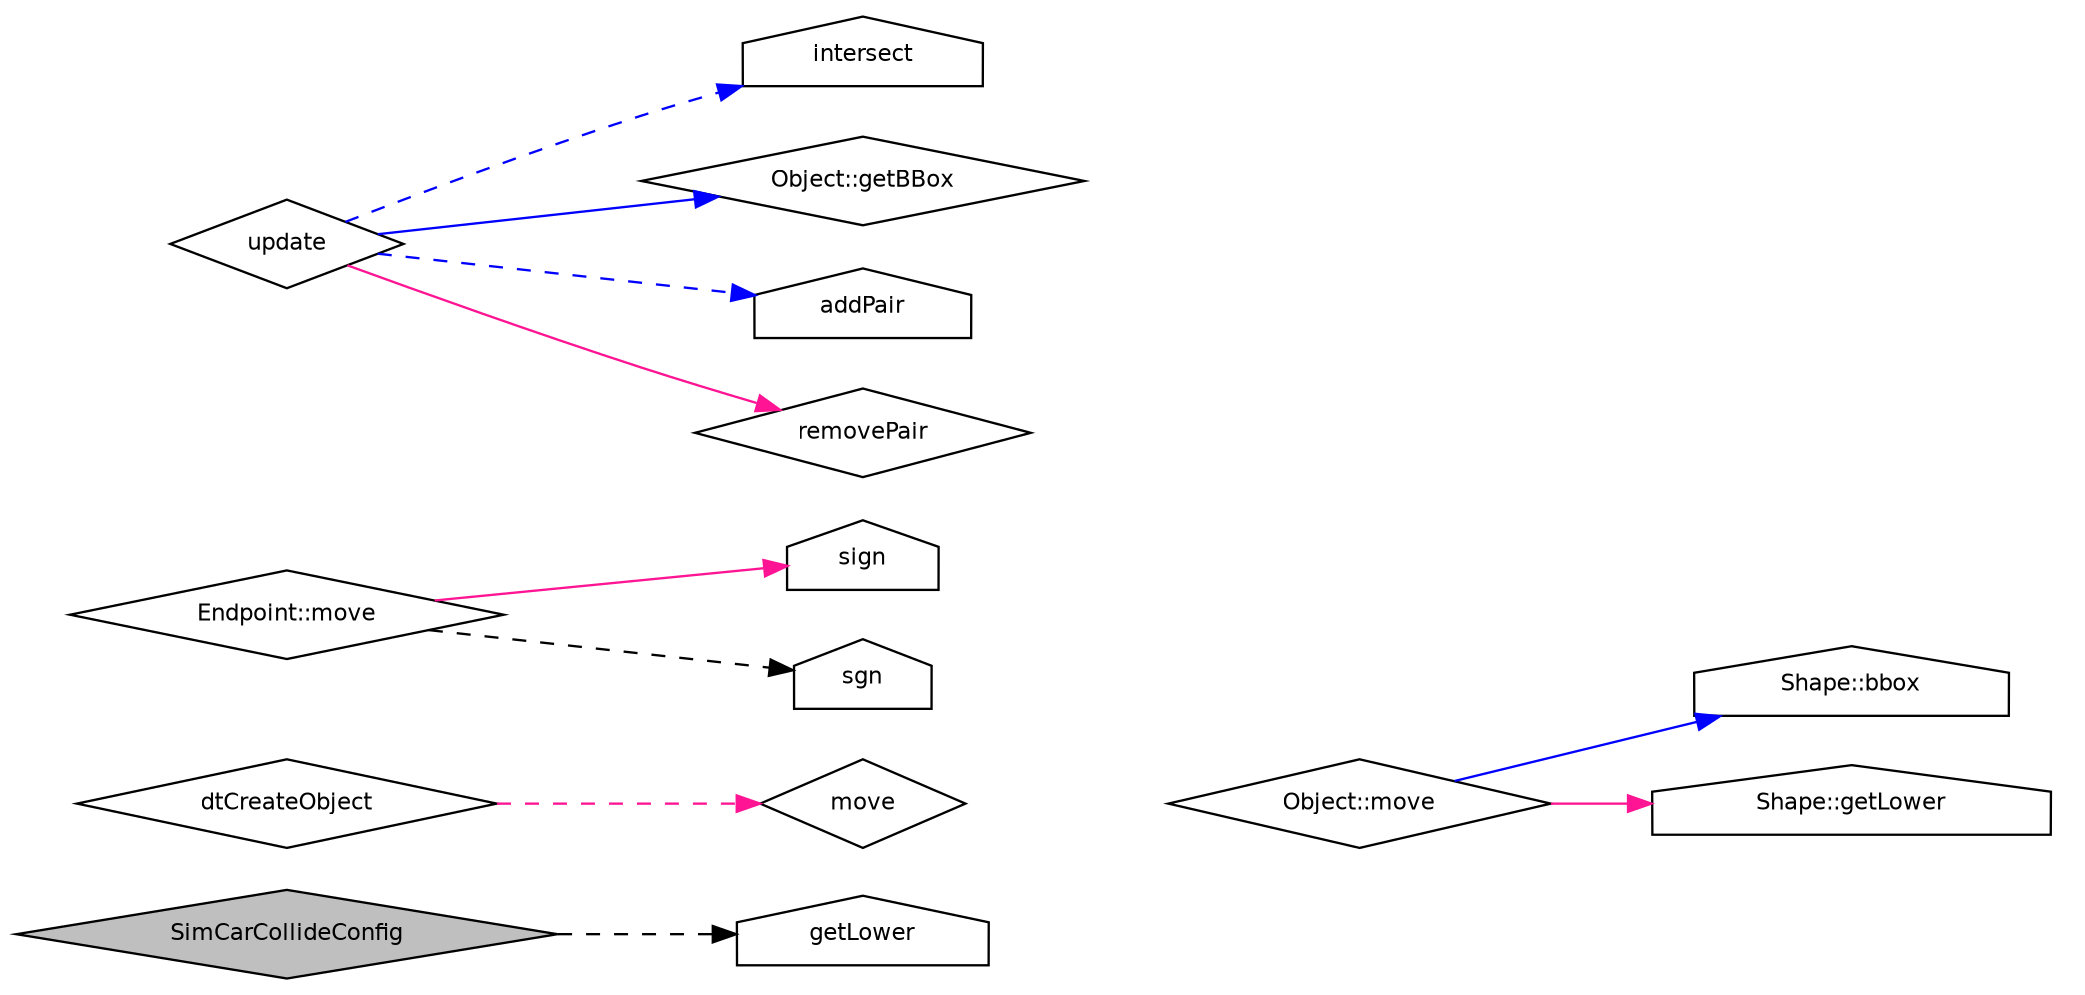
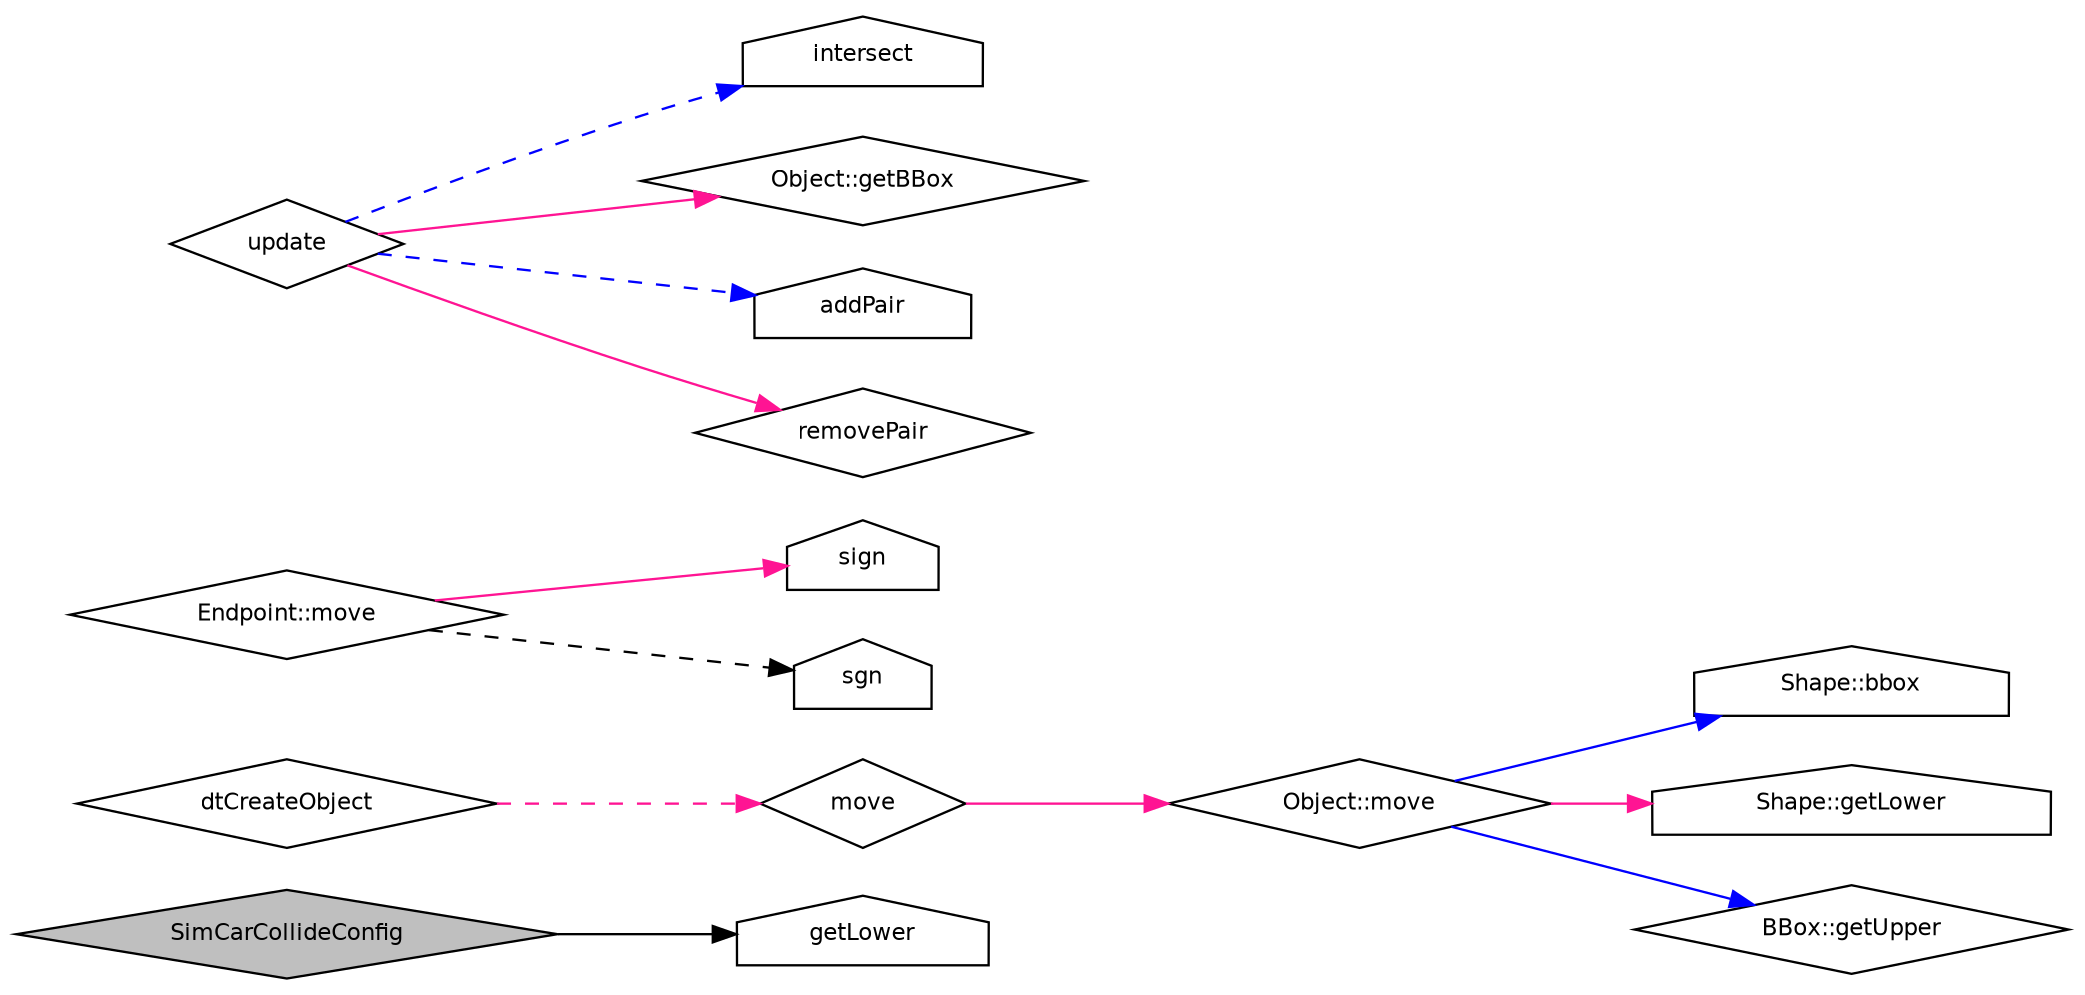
edge "update" -> "Object::getBBox": color blue -> deeppink
edge "move" -> "Object::move": added
node "BBox::getUpper": added
edge "SimCarCollideConfig" -> "getLower": style dashed -> solid
